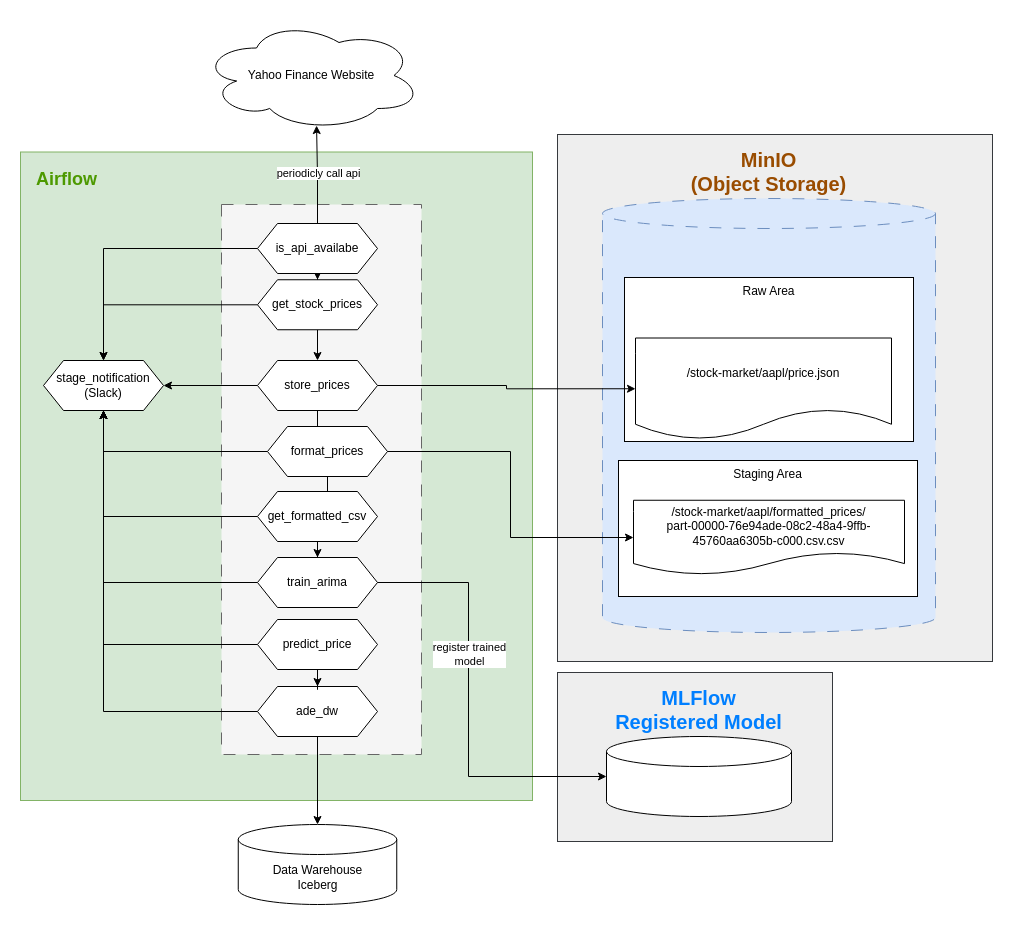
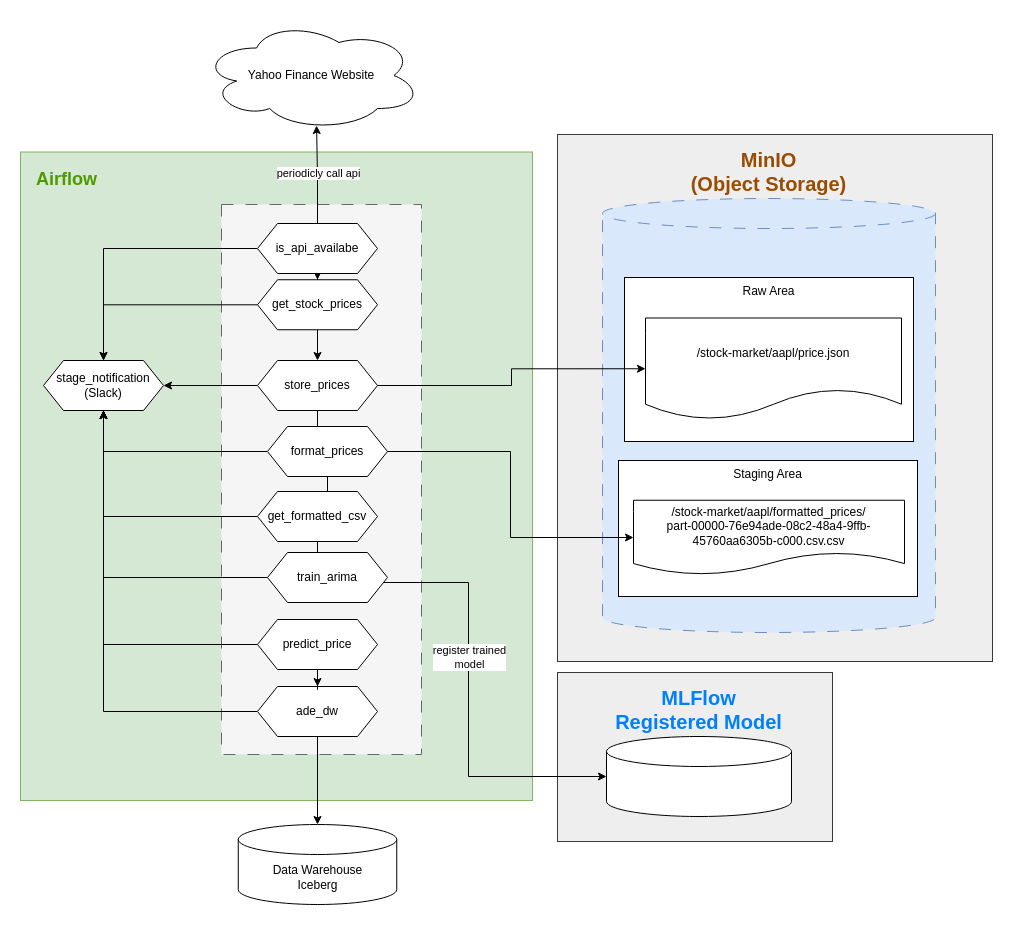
node "/stock-market/aapl/price.json": moved (764, 389) -> (774, 369)
node "train_arima": moved (318, 583) -> (328, 578)
